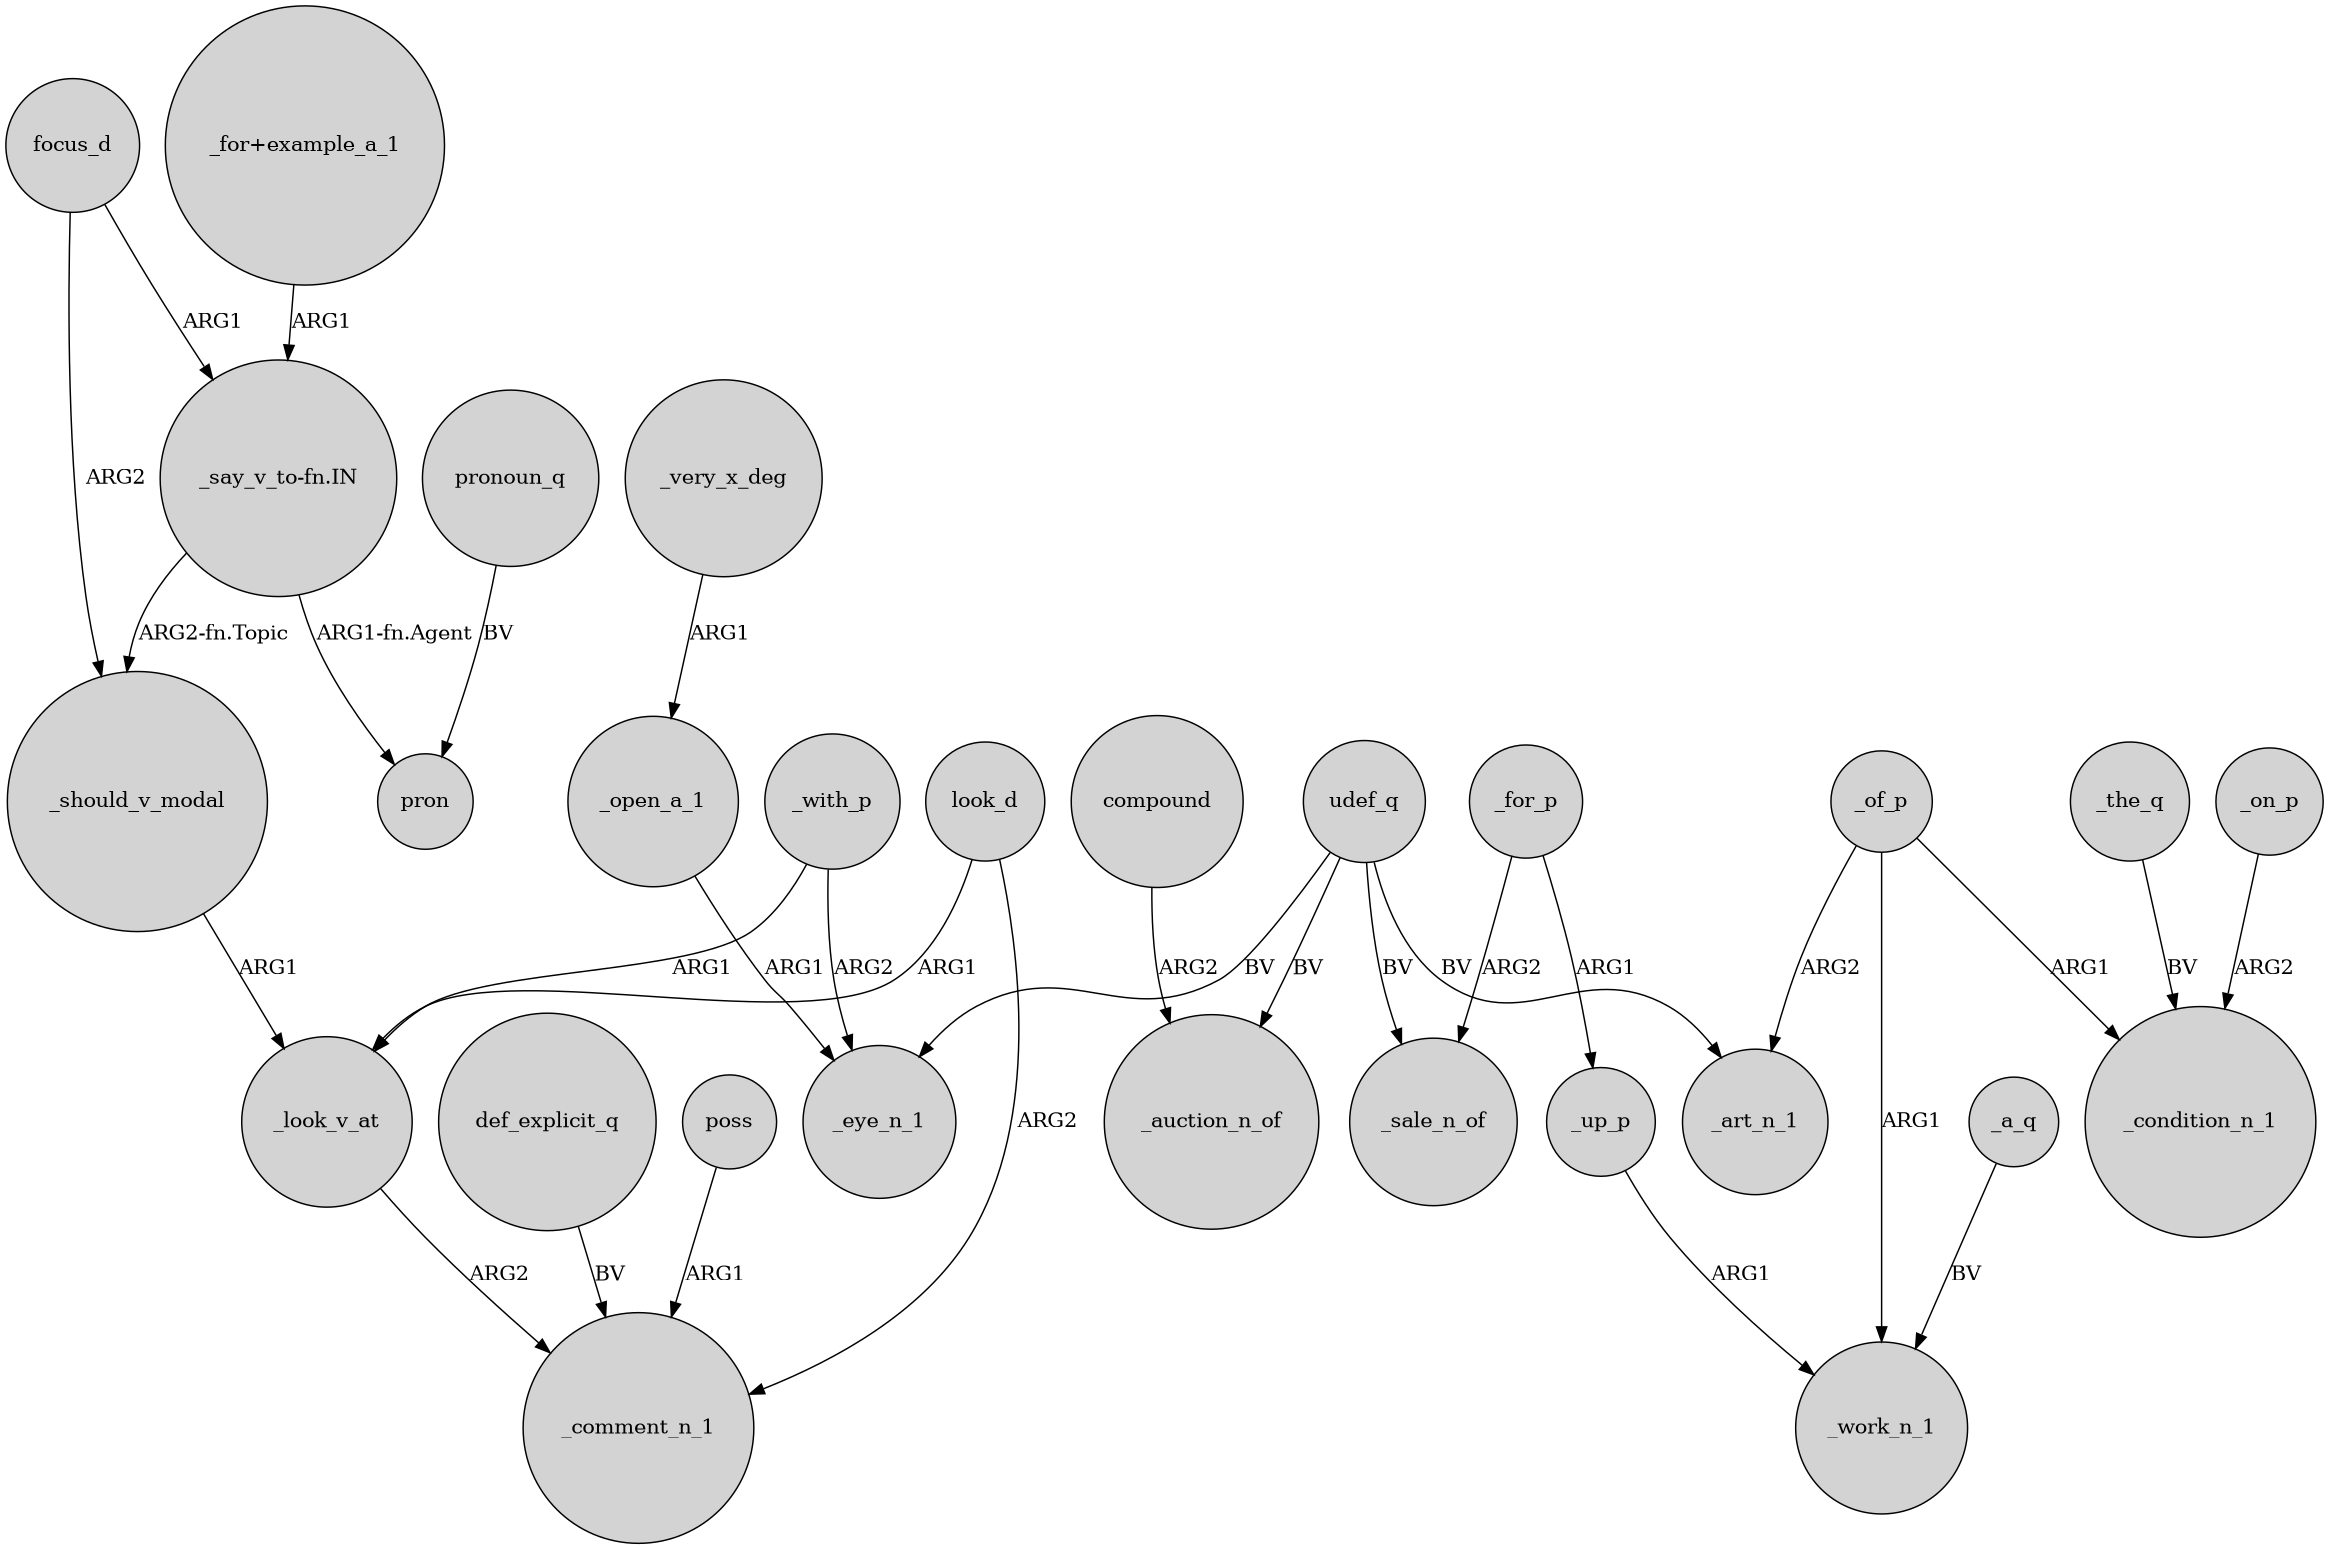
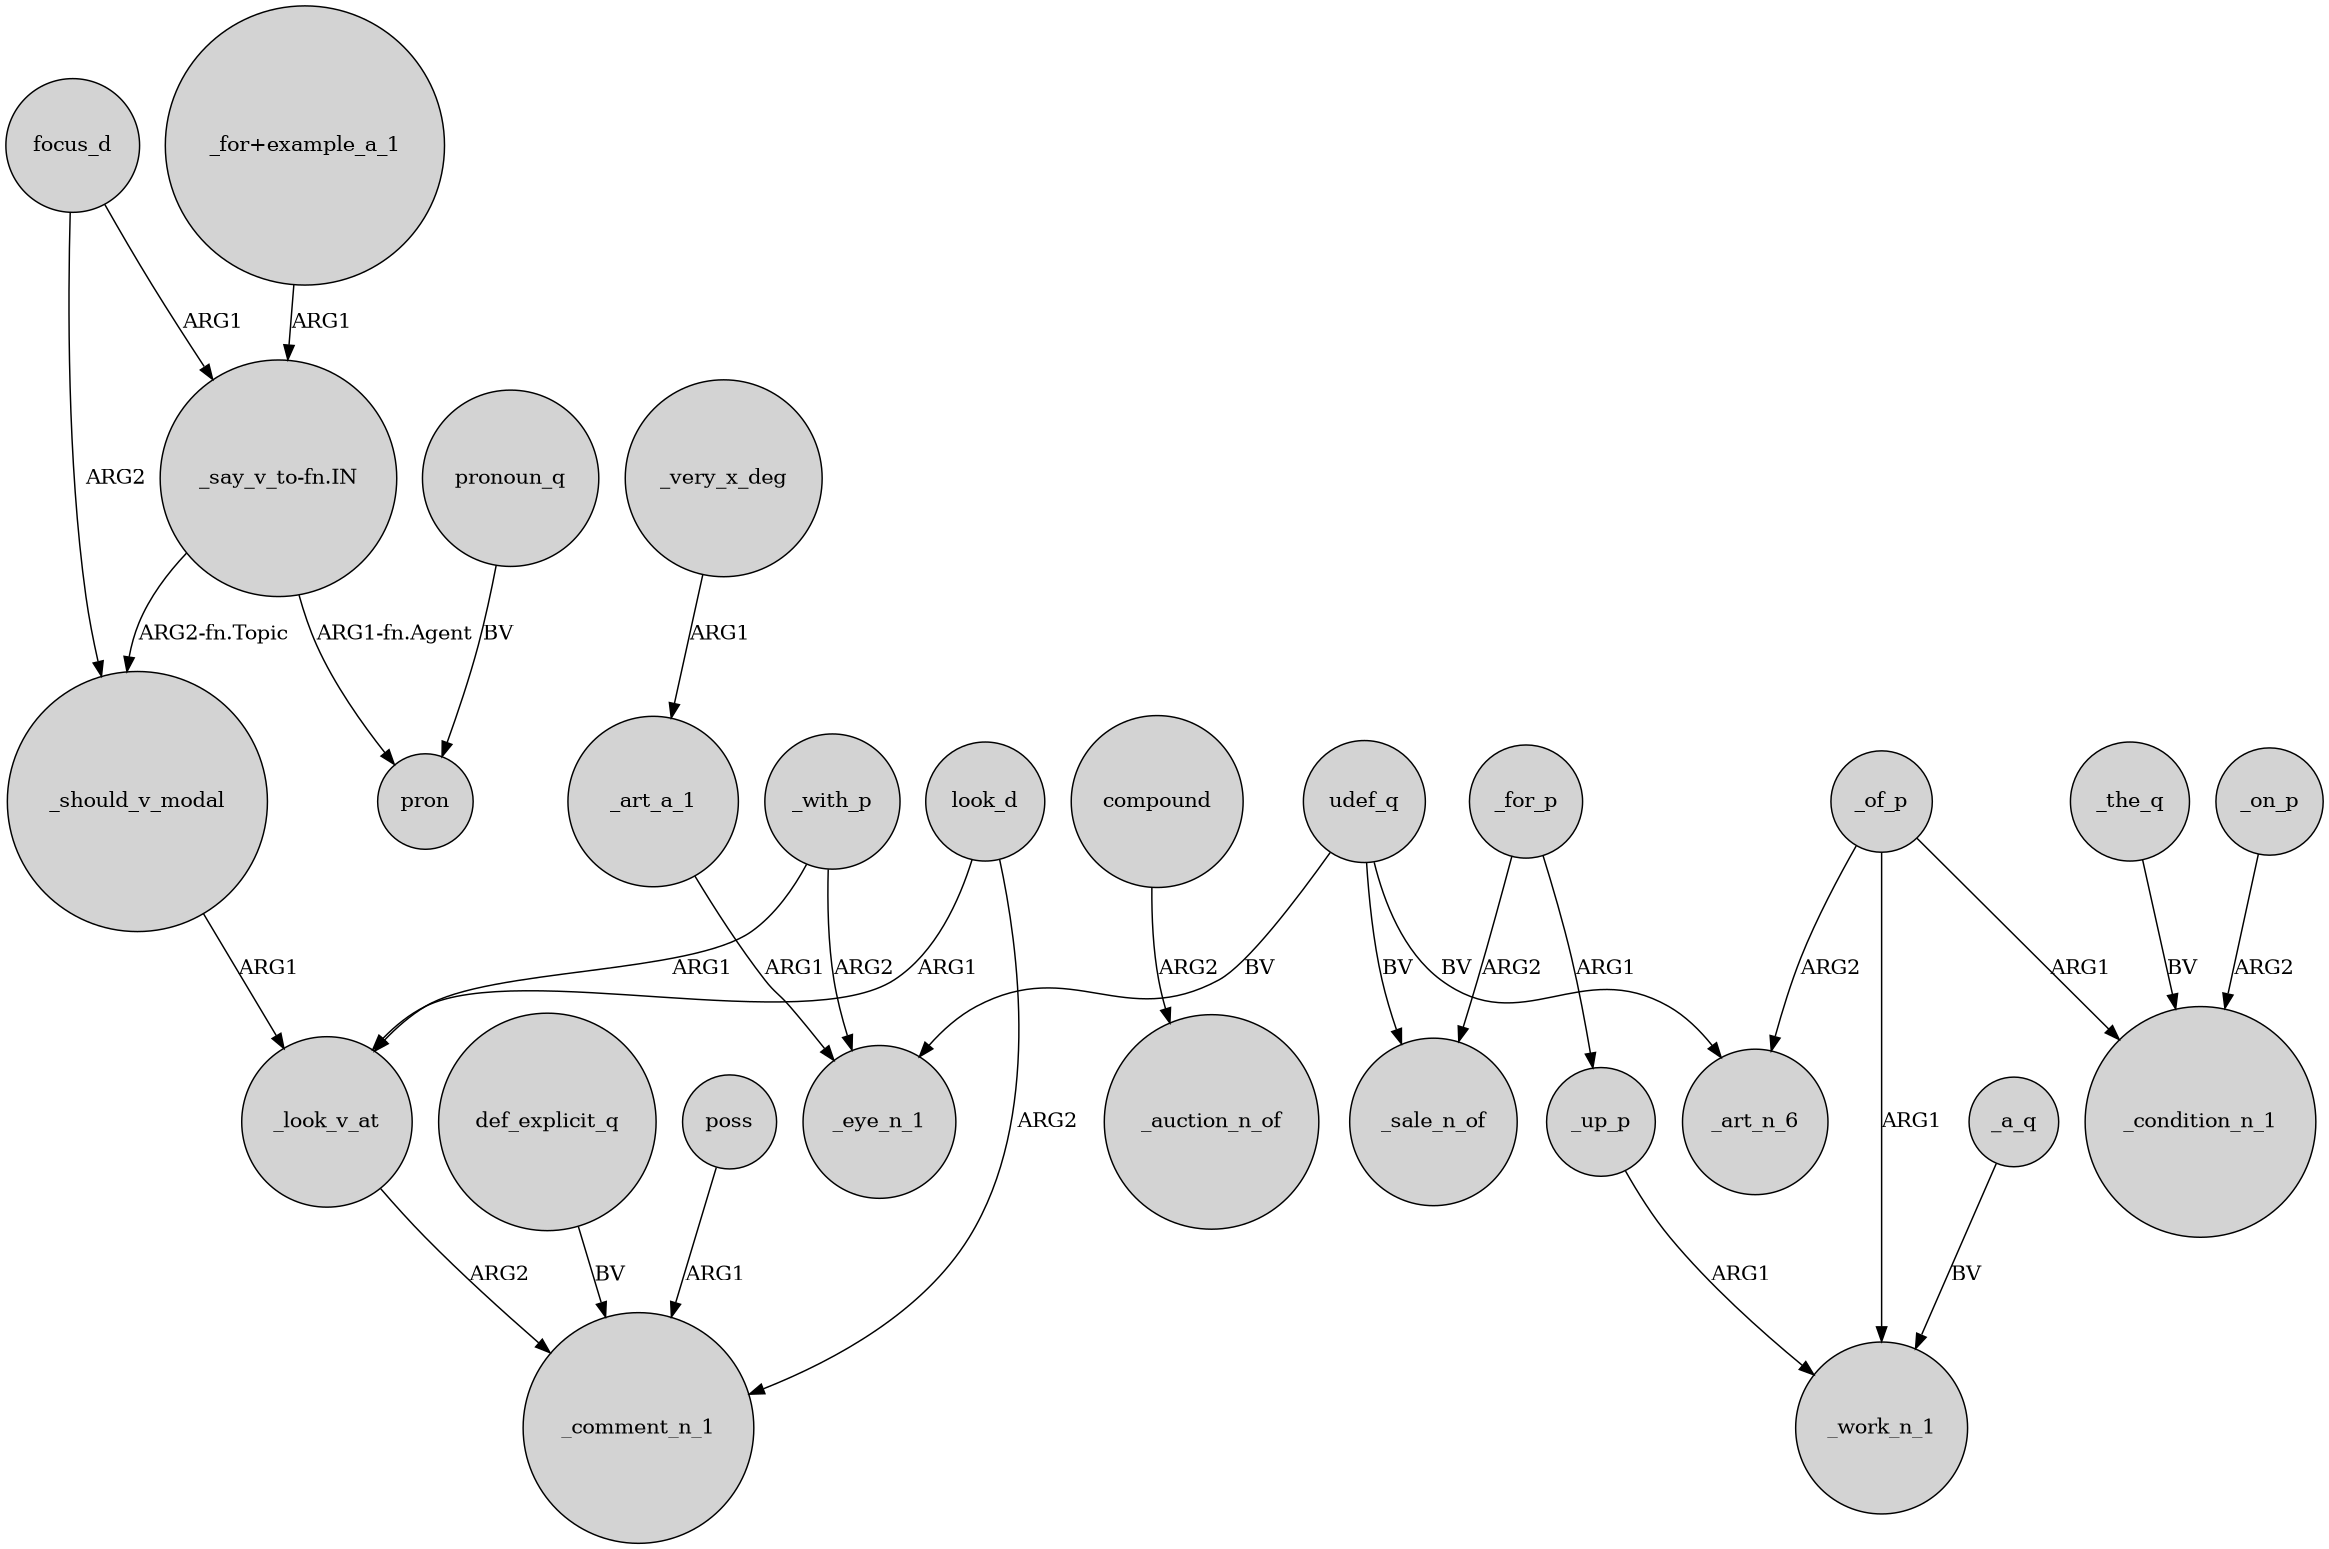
node "_open_a_1": label "_open_a_1" -> "_art_a_1"
edge "udef_q" -> "_auction_n_of": removed, label "BV"
node "_art_n_1": label "_art_n_1" -> "_art_n_6"
